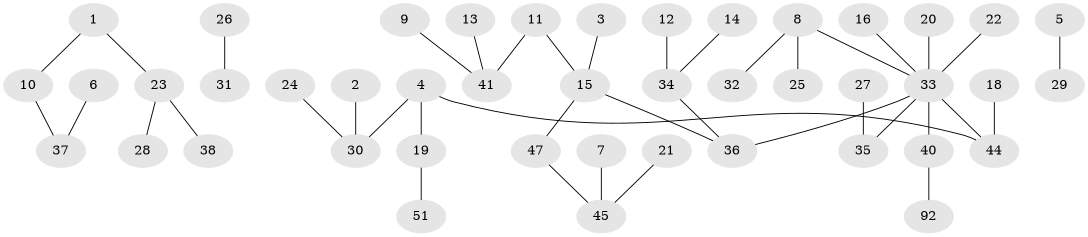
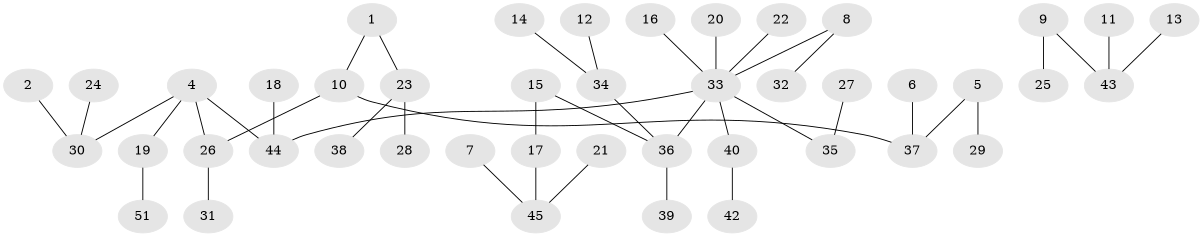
node "3": removed
edge "11" -- "15": removed
edge "8" -- "25": now "9" -- "25"
node "41": label "41" -> "43"
edge "10" -- "26": added
edge "4" -- "26": added
edge "5" -- "37": added
node "47": label "47" -> "17"
node "39": added
node "92": label "92" -> "42"
